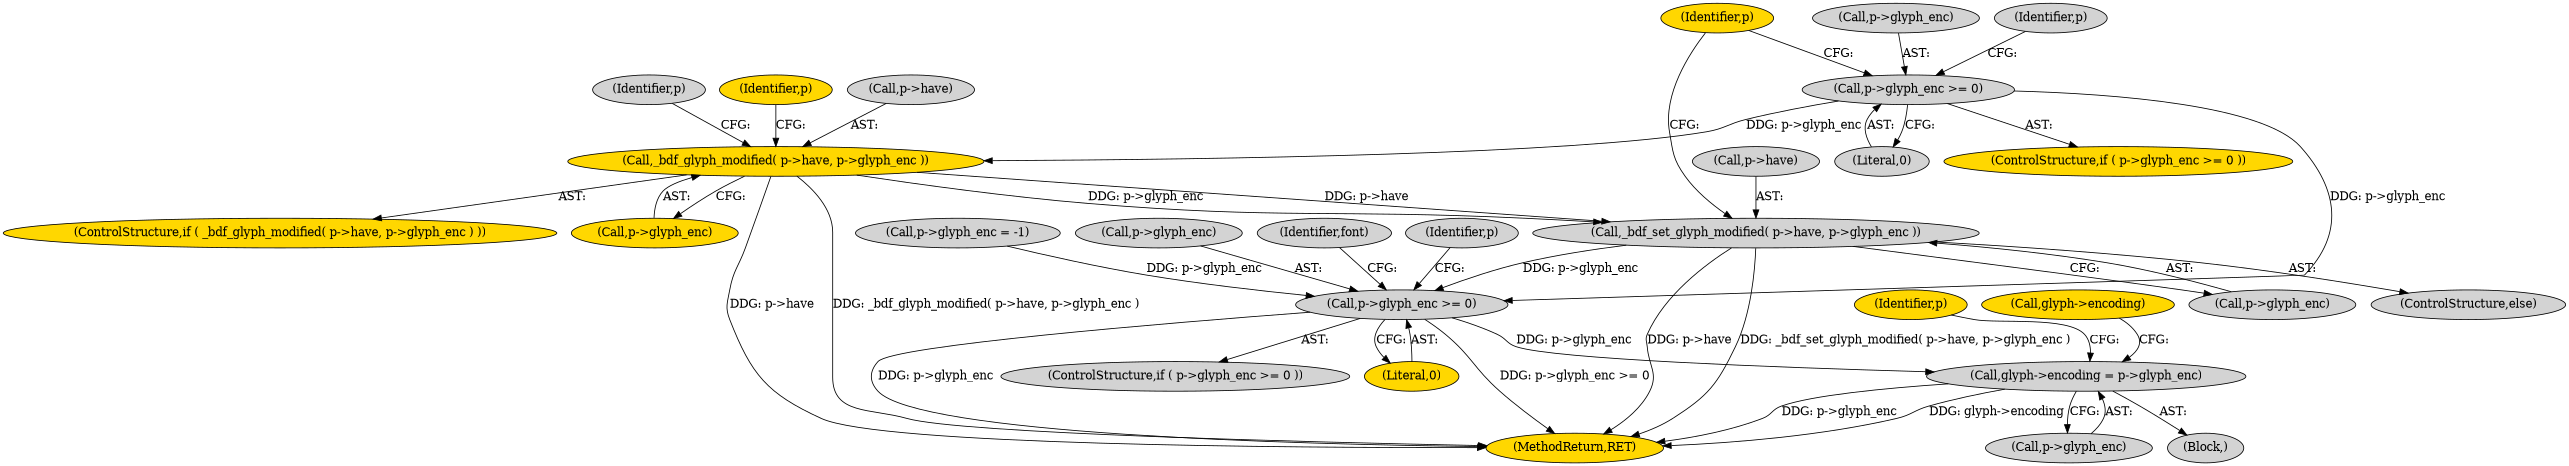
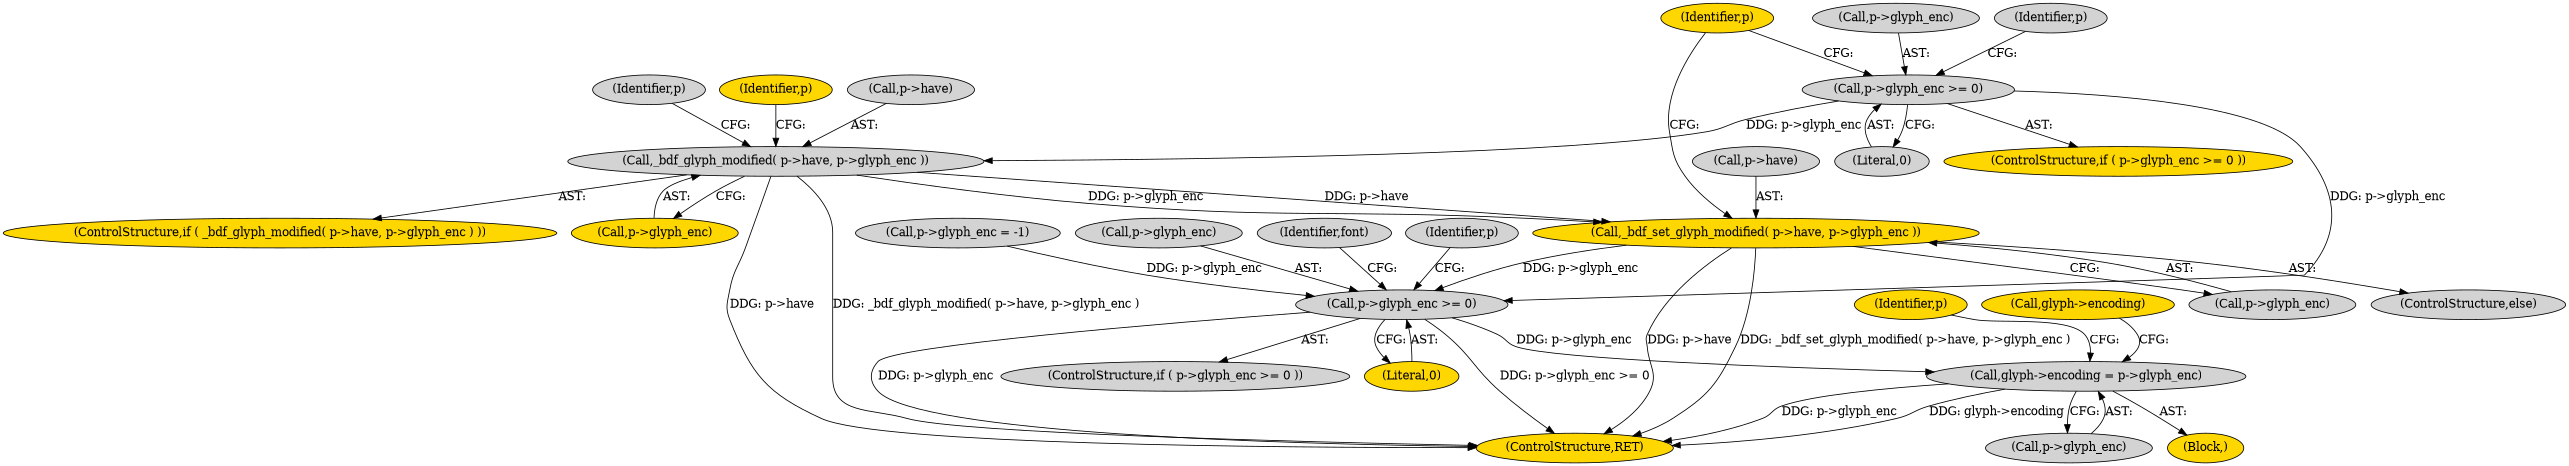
node "(Call,_bdf_glyph_modified( p->have, p->glyph_enc ))": fillcolor gold -> lightgrey
node "(Call,_bdf_set_glyph_modified( p->have, p->glyph_enc ))": fillcolor lightgrey -> gold
node "(MethodReturn,RET)": label "(MethodReturn,RET)" -> "(ControlStructure,RET)"
node "(Block,)": fillcolor lightgrey -> gold
